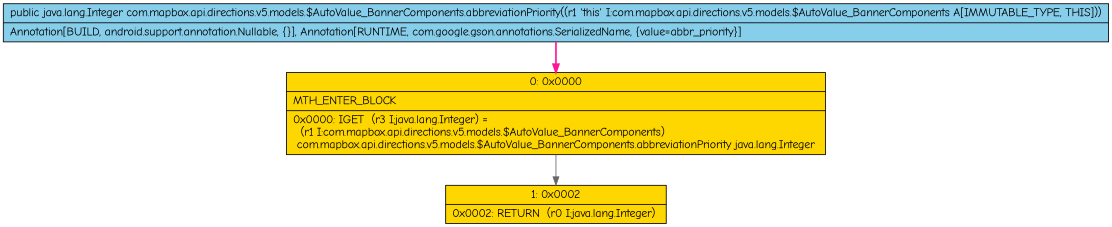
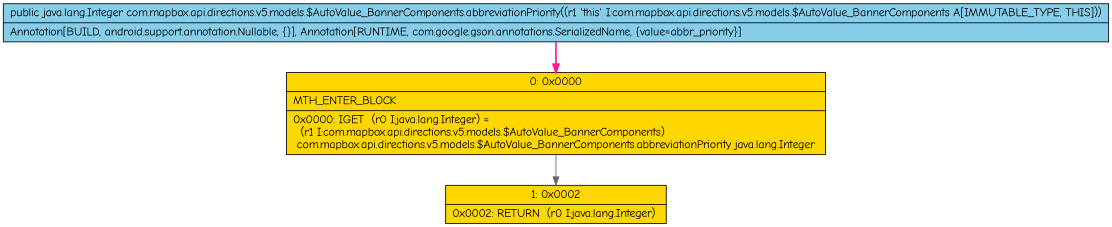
node "0: 0x0000": text "0x0000: IGET  (r3 I:java.lang.Integer) =" -> "0x0000: IGET  (r0 I:java.lang.Integer) ="
